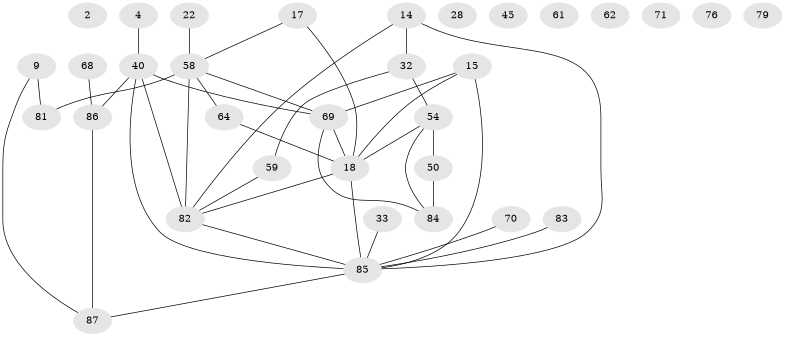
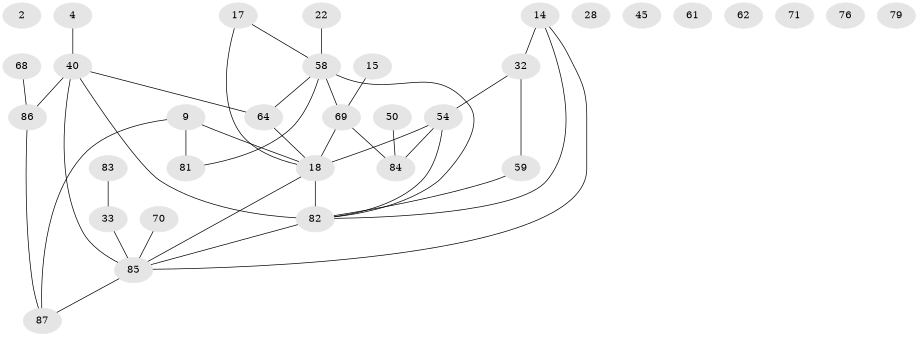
edge "40" -- "69": now "40" -- "64"
edge "15" -- "18": now "9" -- "18"
edge "54" -- "50": now "54" -- "82"
edge "15" -- "85": removed
edge "83" -- "85": now "83" -- "33"
